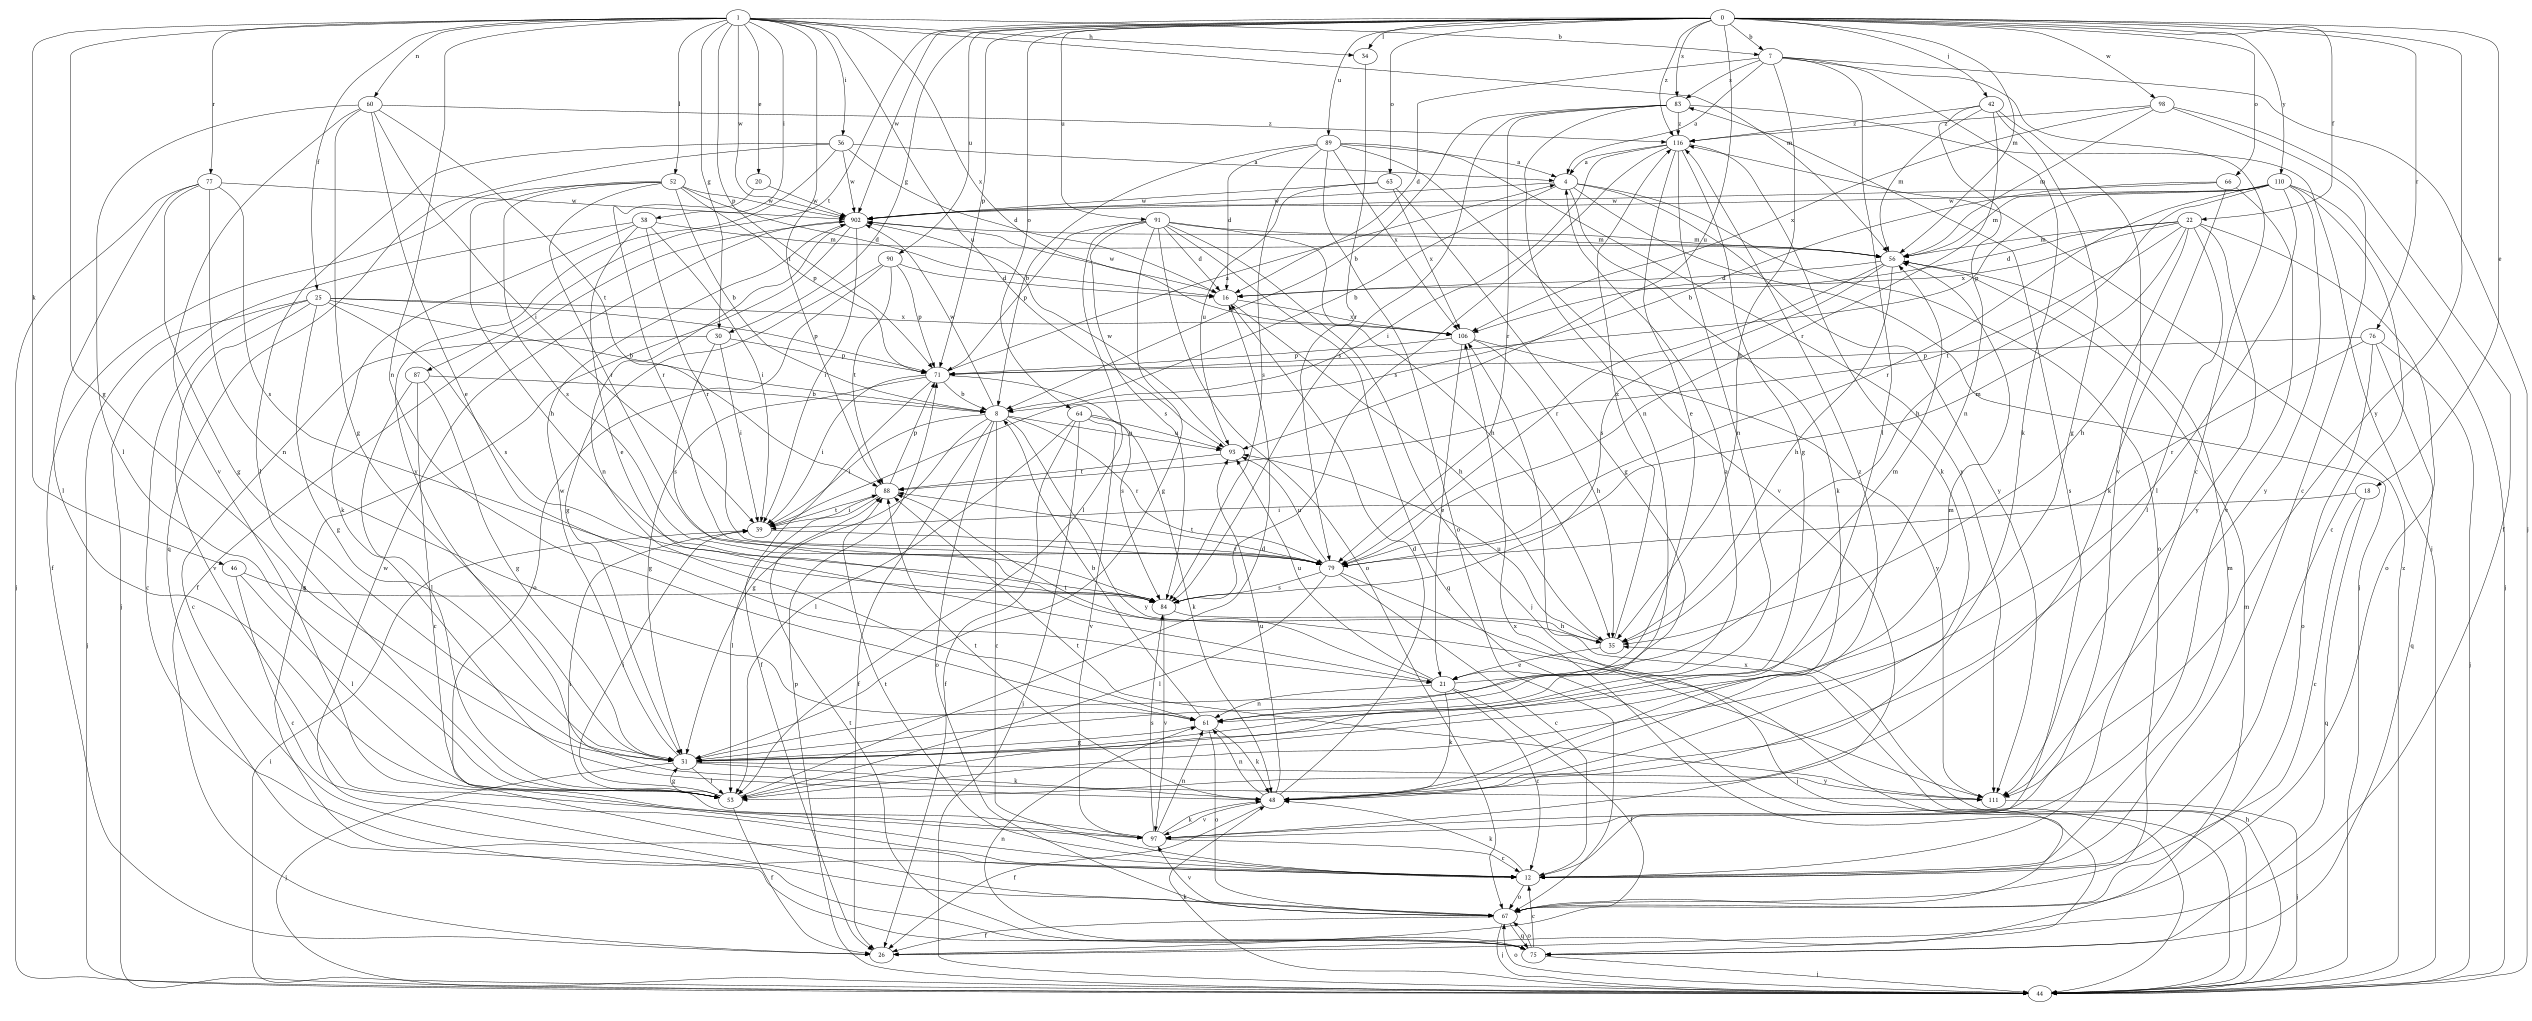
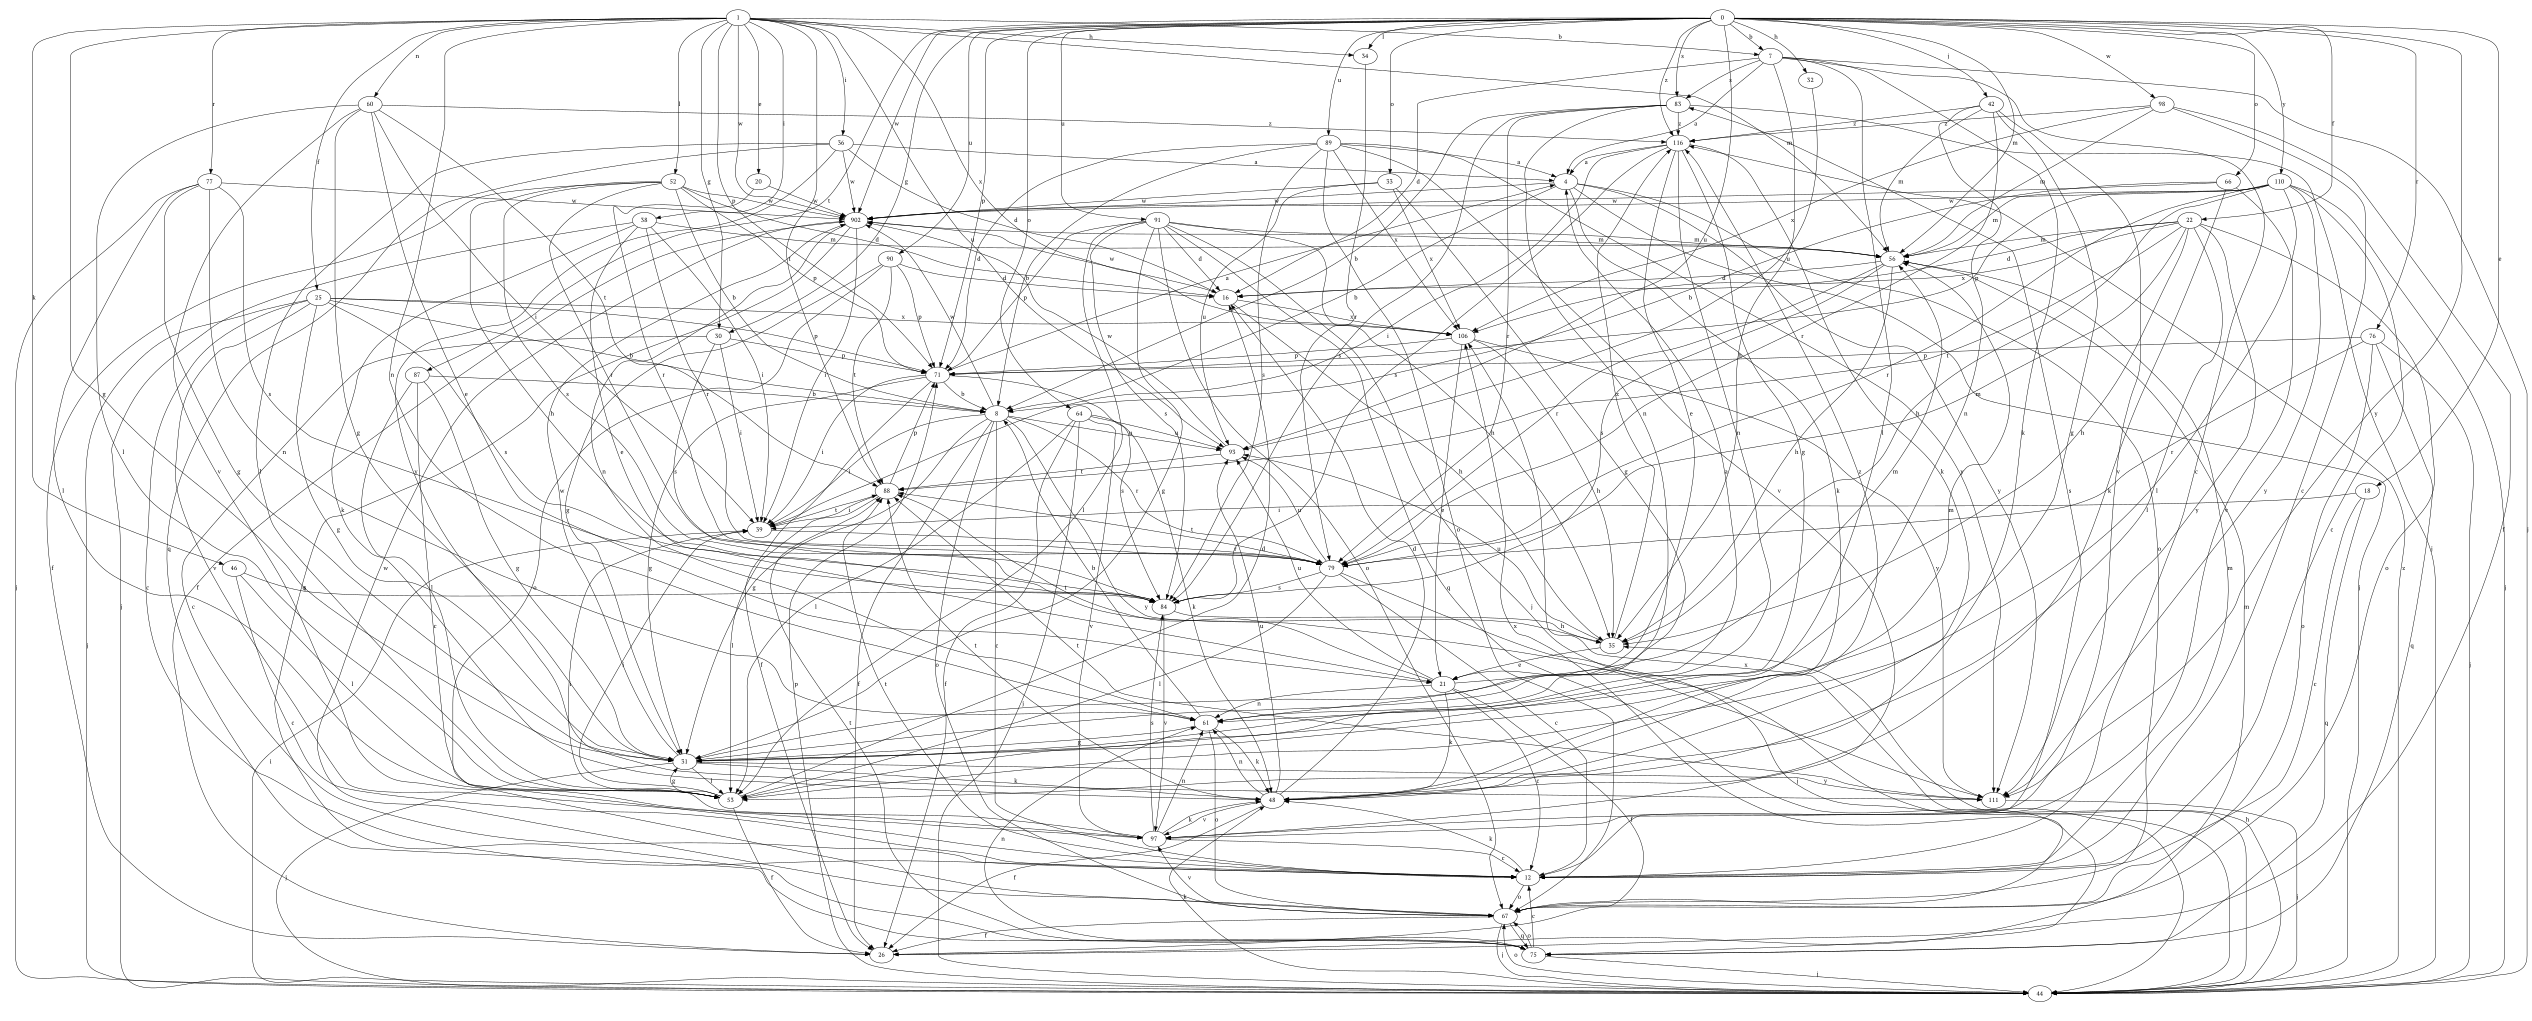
node "32": added
node "63": label "63" -> "33"
edge "89" -> "16": now "89" -> "71"
